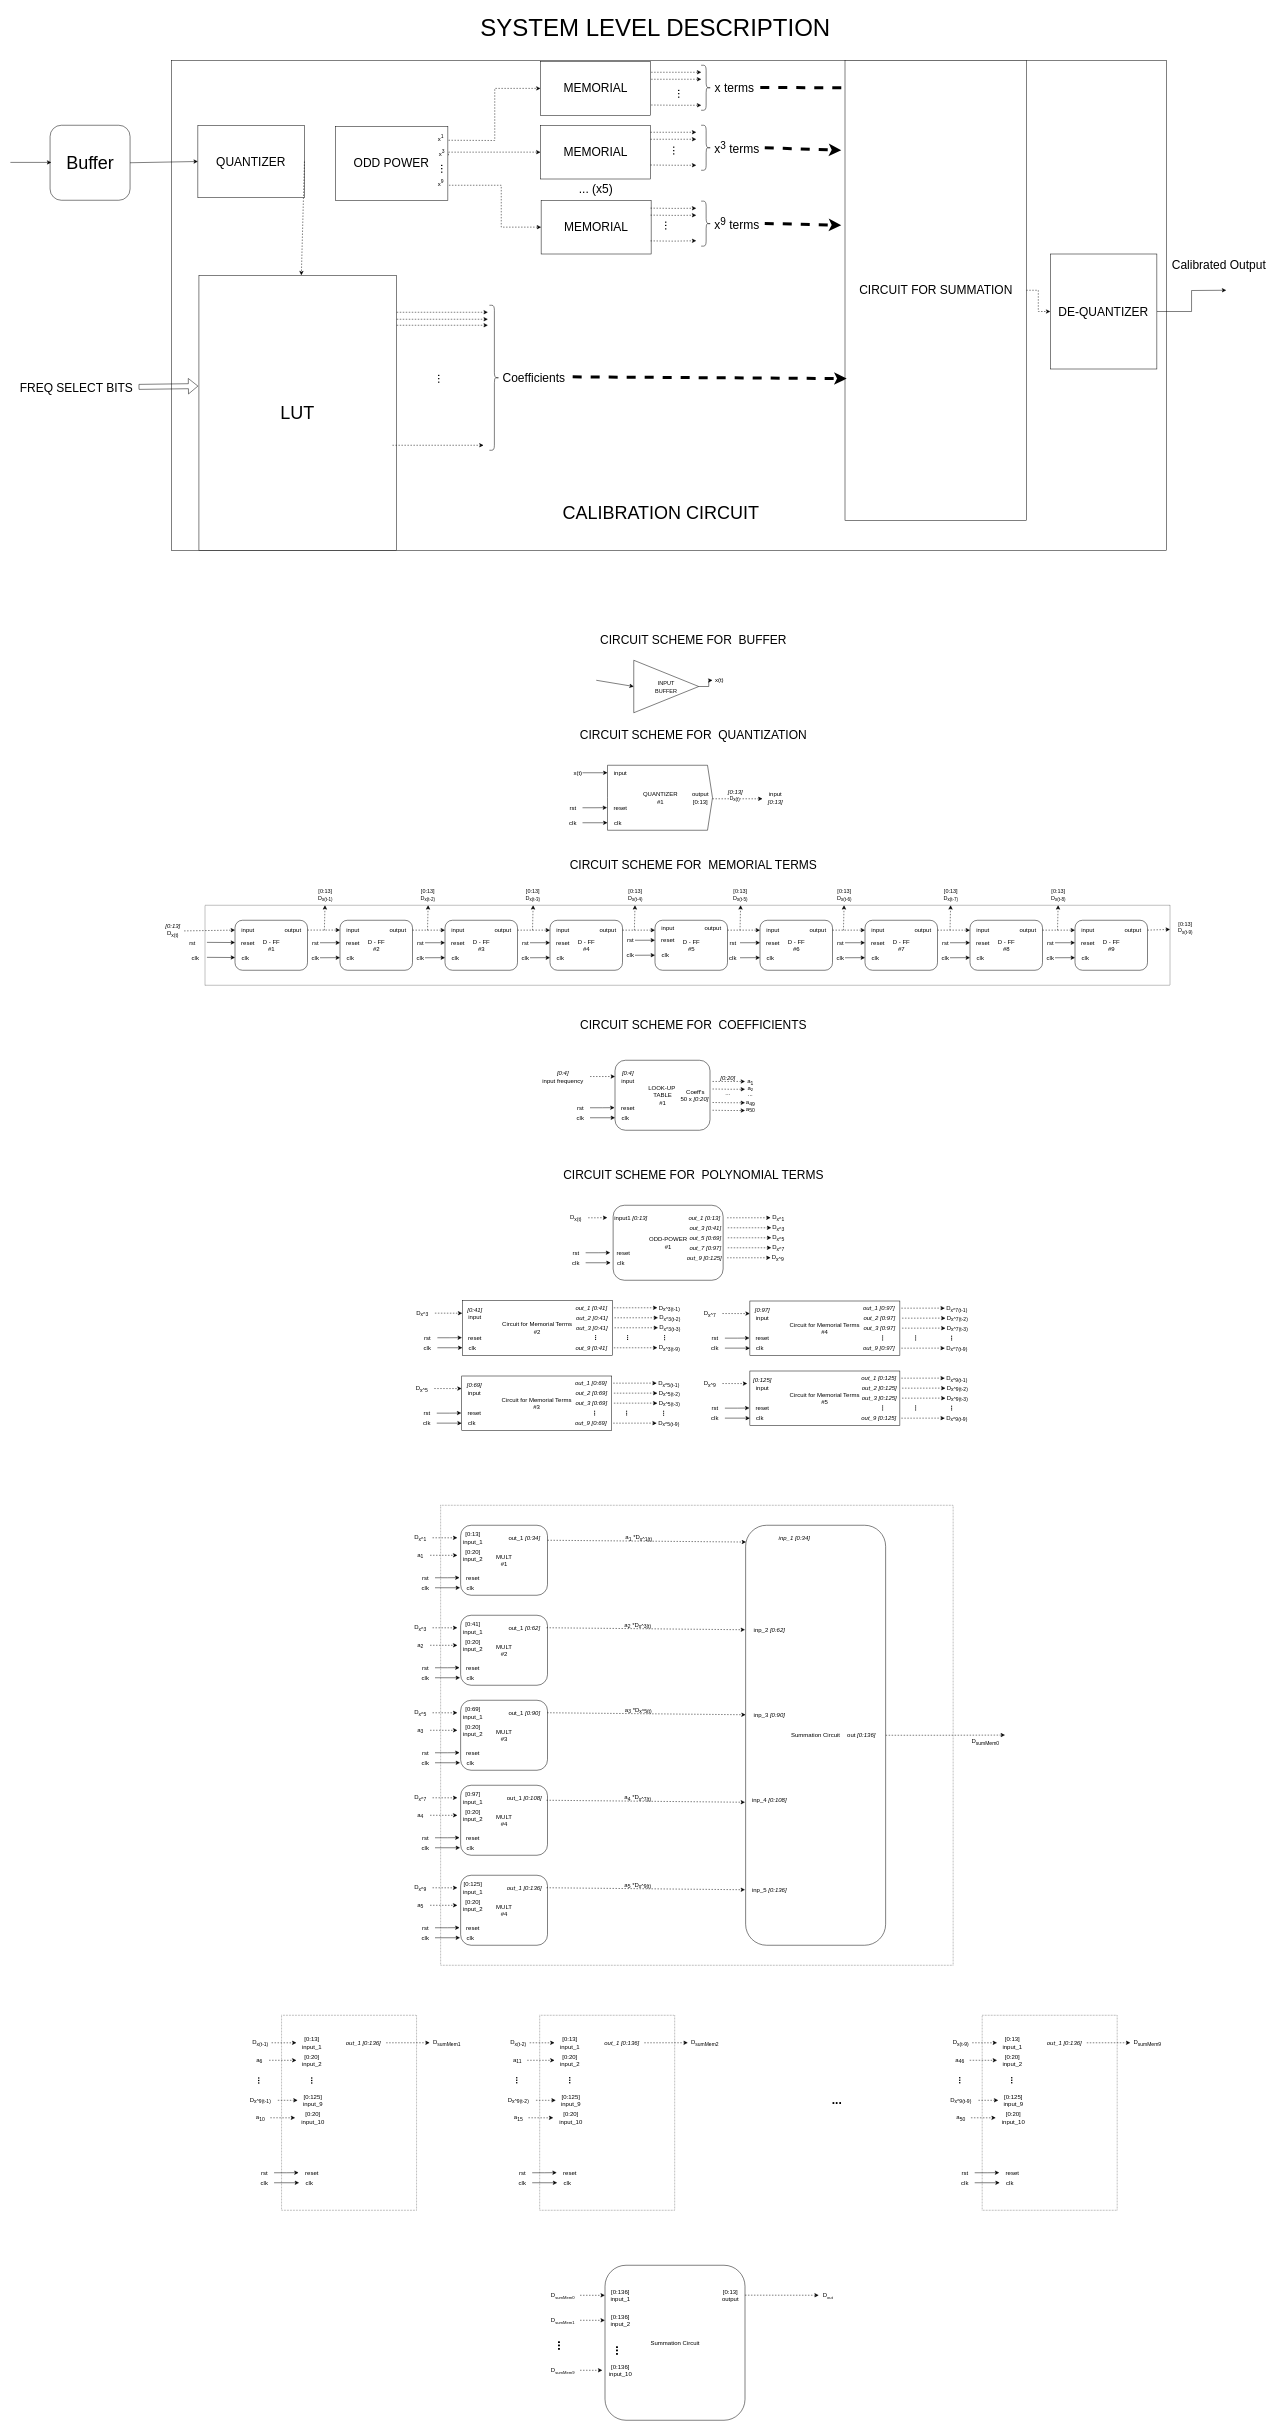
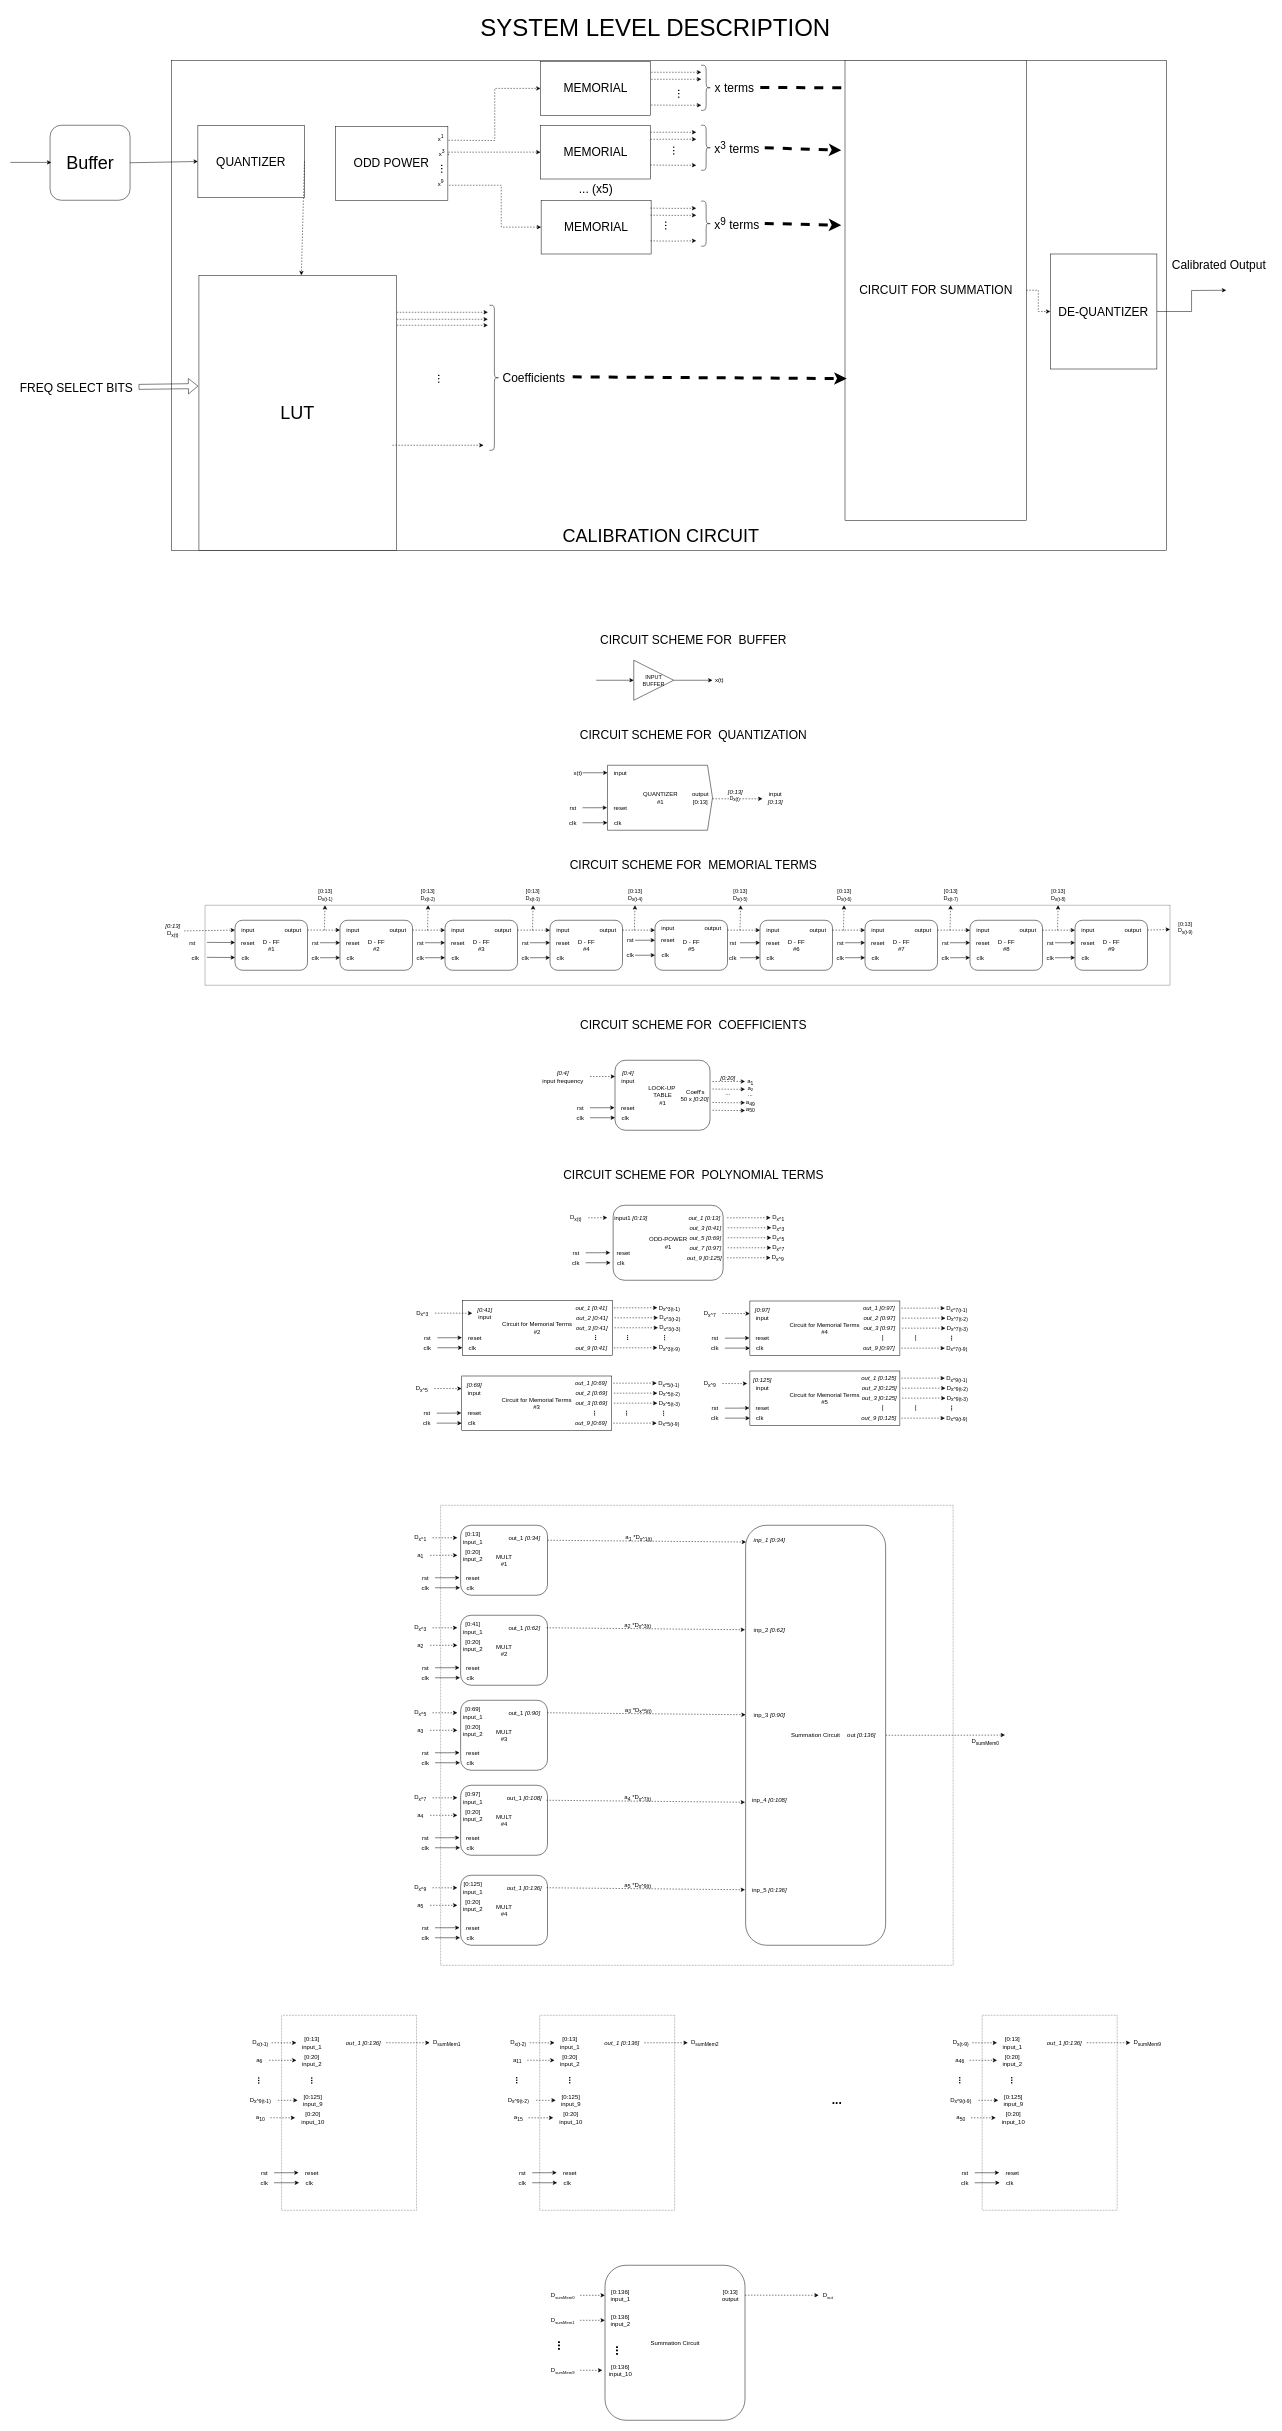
node "CALIBRATION CIRCUIT": moved (661, 513) -> (661, 535)
node "INPUT BUFFER": size 65x53 -> 40x40
node "[0:41] input": moved (475, 1313) -> (485, 1313)
node "inp_1 [0:34]": moved (794, 1538) -> (769, 1540)
